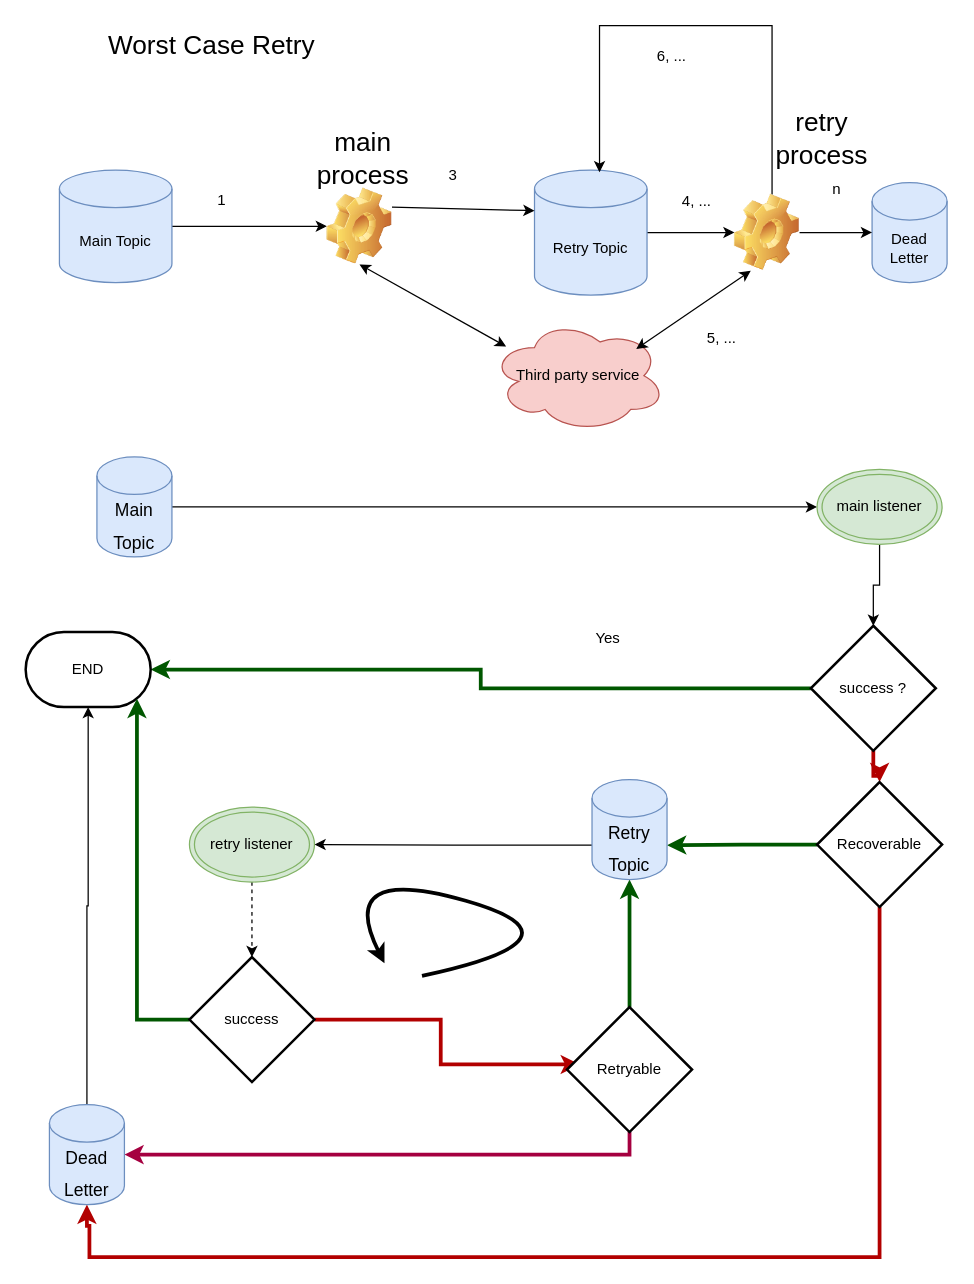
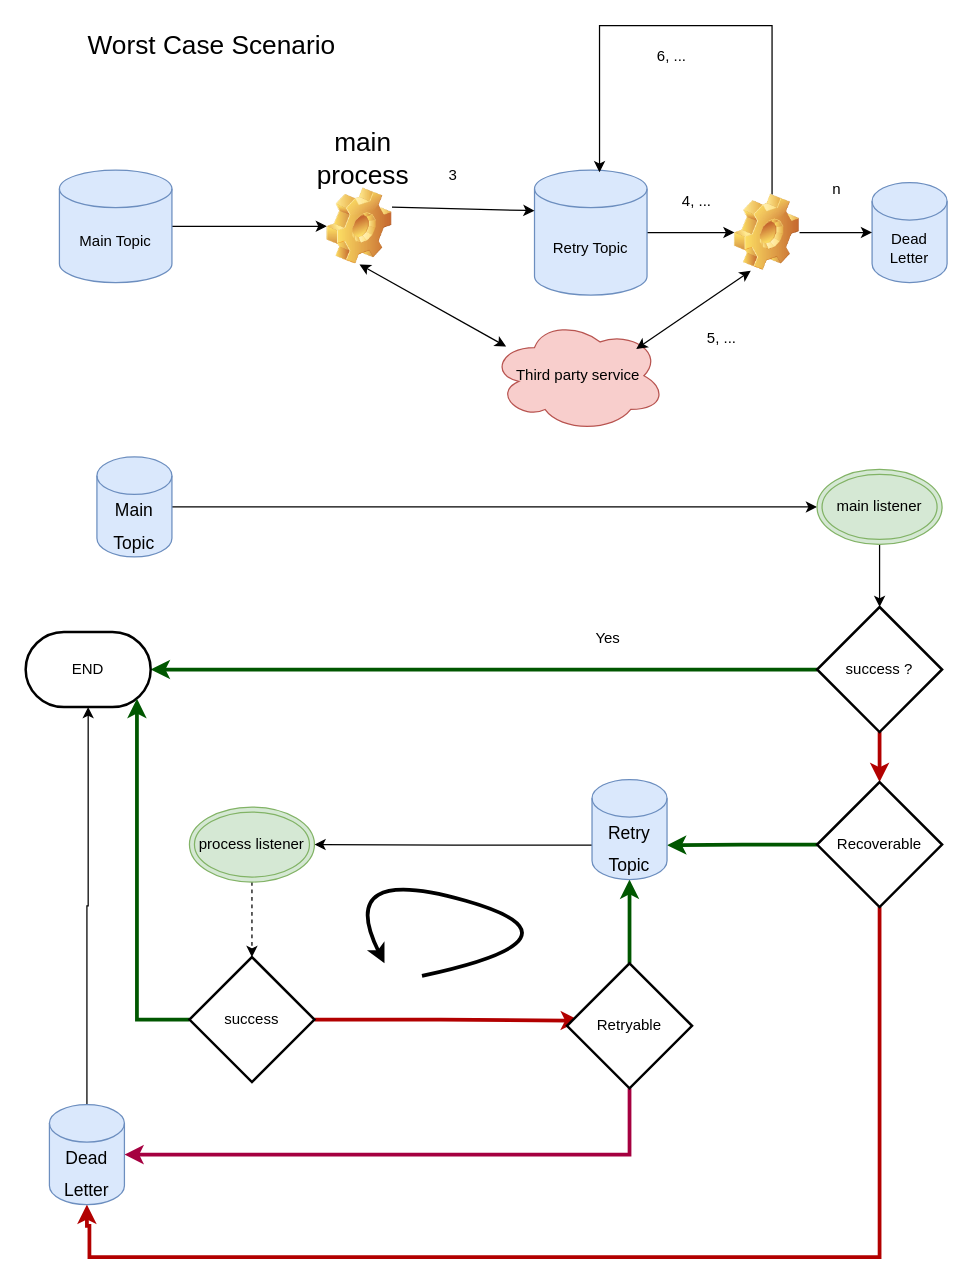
node "Worst Case Retry": label "Worst Case Retry" -> "Worst Case Scenario"
node "retry process": removed
node "1": removed
node "success ?": moved (873, 688) -> (879, 669)
node "retry listener": label "retry listener" -> "process listener"
node "Retryable": moved (629, 1069) -> (629, 1026)
